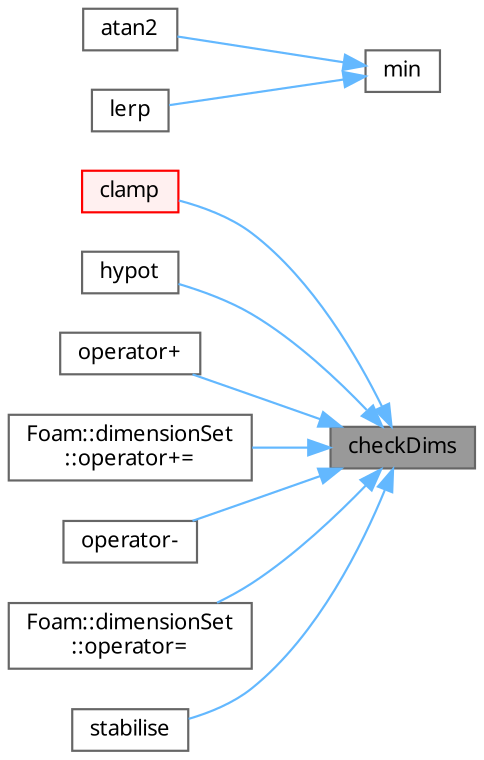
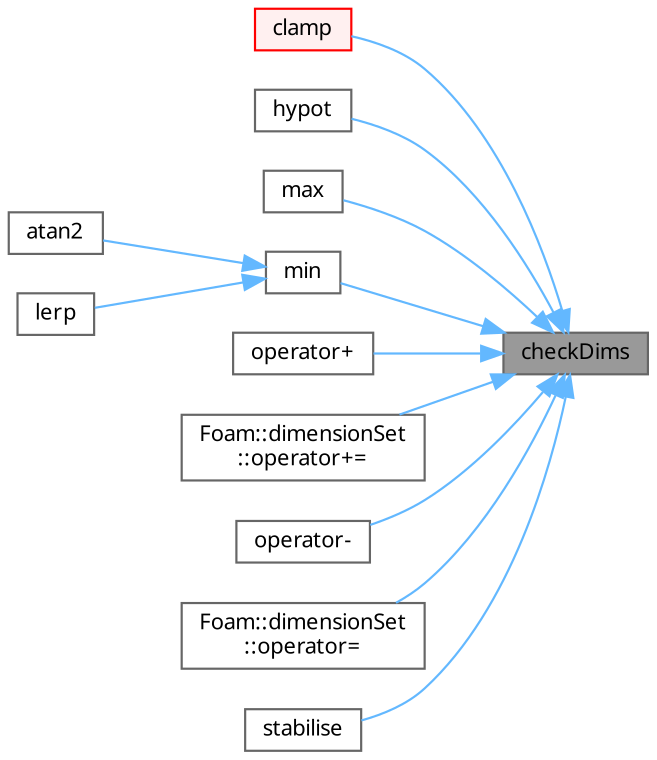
node "max": added
edge "min" -> "checkDims": added
